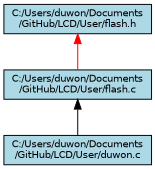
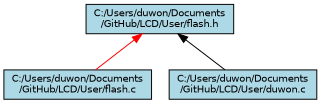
edge "C:/Users/duwon/Documents /GitHub/LCD/User/duwon.c" -> "C:/Users/duwon/Documents /GitHub/LCD/User/flash.c": now "C:/Users/duwon/Documents /GitHub/LCD/User/duwon.c" -> "C:/Users/duwon/Documents /GitHub/LCD/User/flash.h"
